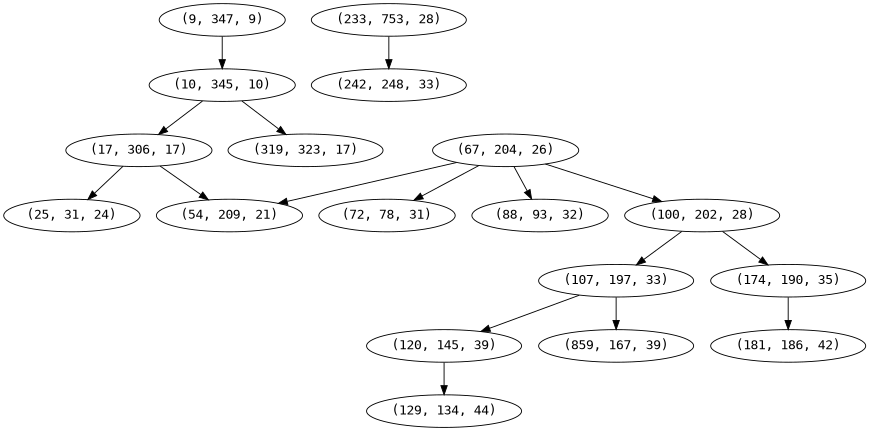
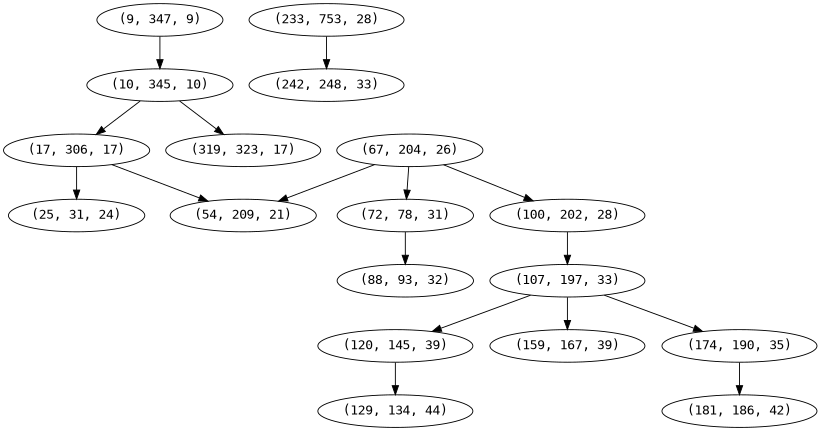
edge "(67, 204, 26)" -> "(88, 93, 32)": now "(72, 78, 31)" -> "(88, 93, 32)"
edge "(100, 202, 28)" -> "(174, 190, 35)": now "(107, 197, 33)" -> "(174, 190, 35)"
node "(859, 167, 39)": label "(859, 167, 39)" -> "(159, 167, 39)"
